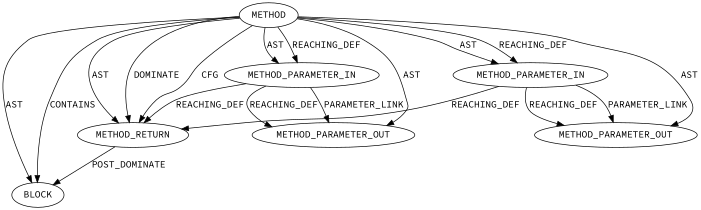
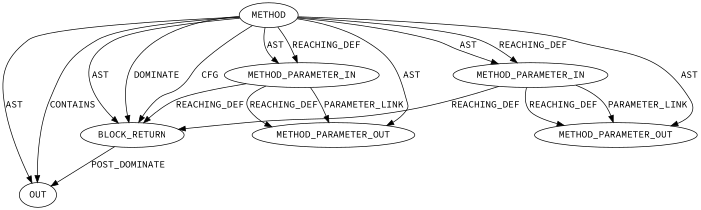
node "METHOD_RETURN": label "METHOD_RETURN" -> "BLOCK_RETURN"
node "BLOCK": label "BLOCK" -> "OUT"
